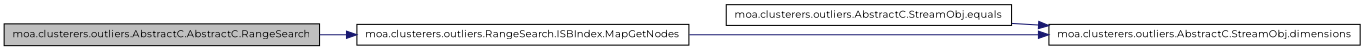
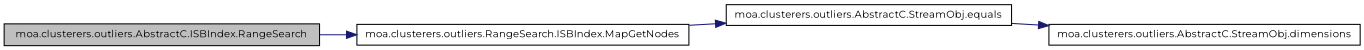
node "moa.clusterers.outliers.AbstractC.AbstractC.RangeSearch": label "moa.clusterers.outliers.AbstractC.AbstractC.RangeSearch" -> "moa.clusterers.outliers.AbstractC.ISBIndex.RangeSearch"
edge "moa.clusterers.outliers.RangeSearch.ISBIndex.MapGetNodes" -> "moa.clusterers.outliers.AbstractC.StreamObj.dimensions": now "moa.clusterers.outliers.RangeSearch.ISBIndex.MapGetNodes" -> "moa.clusterers.outliers.AbstractC.StreamObj.equals"
